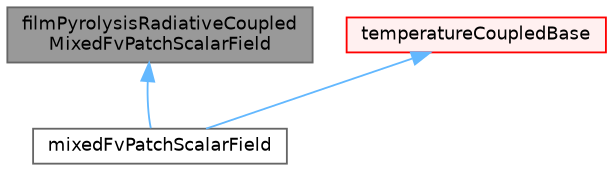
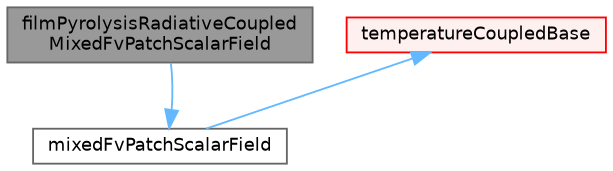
edge "mixedFvPatchScalarField" -> "filmPyrolysisRadiativeCoupled MixedFvPatchScalarField": reversed
